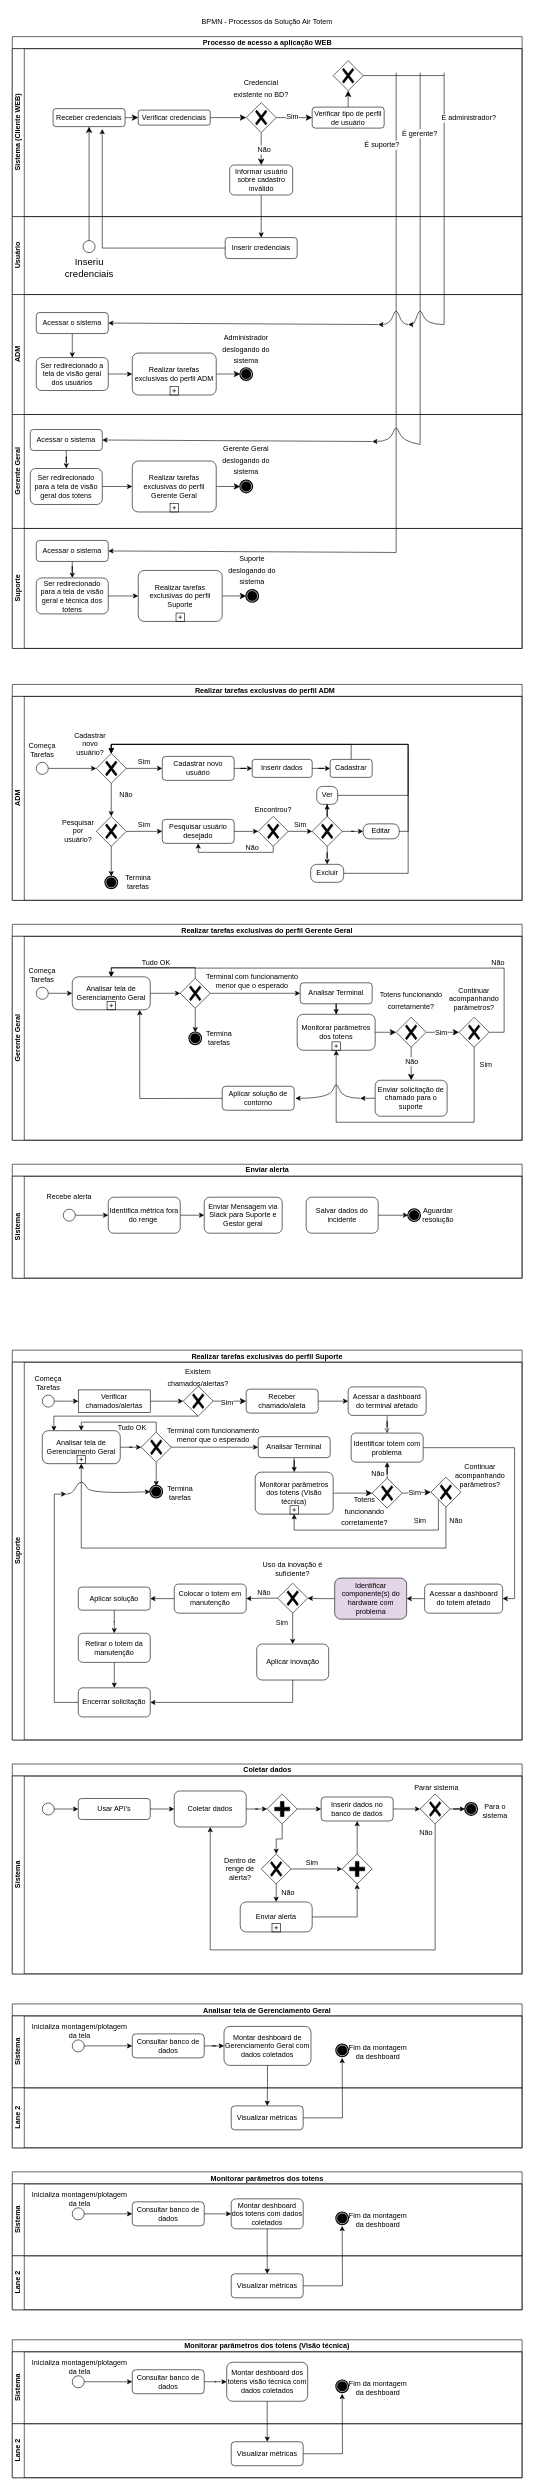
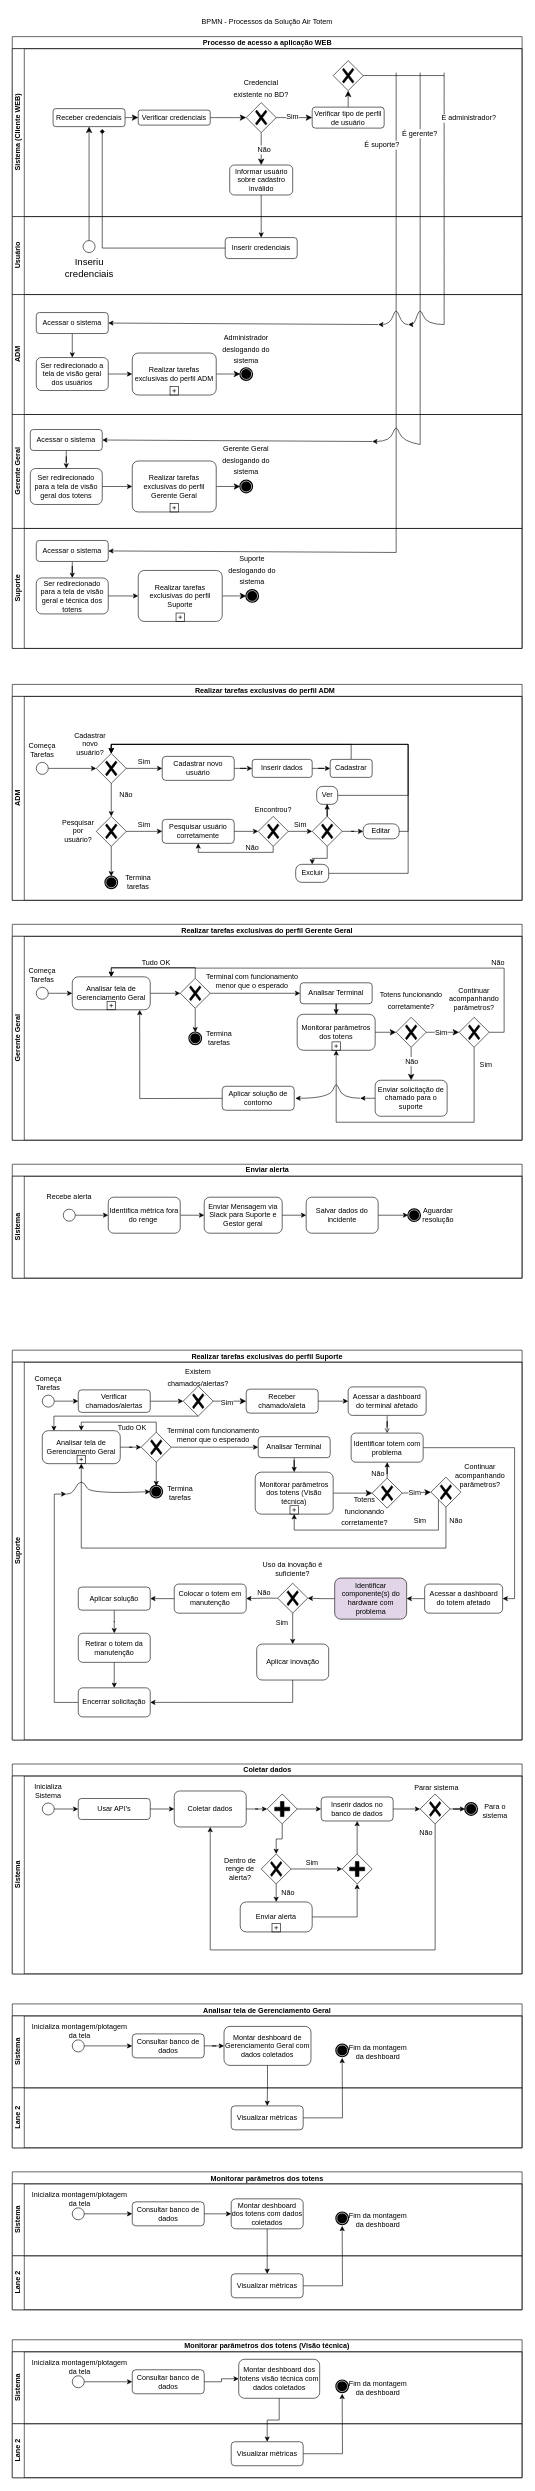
edge "Inserir credenciais" -> "Receber credenciais": arrowhead classic -> diamond
node "Pesquisar usuário desejado": label "Pesquisar usuário desejado" -> "Pesquisar usuário corretamente"
node "Excluir": moved (327, 873) -> (312, 873)
edge "Enviar Mensagem via Slack para Suporte e Gestor geral" -> "Salvar dados do incidente": added
node "Verificar chamados/alertas": shape rectangle -> rounded rectangle
node "Inicializa Sistema": added
node "Montar deshboard dos totens visão técnica com dados coletados": moved (267, 2382) -> (279, 2379)
